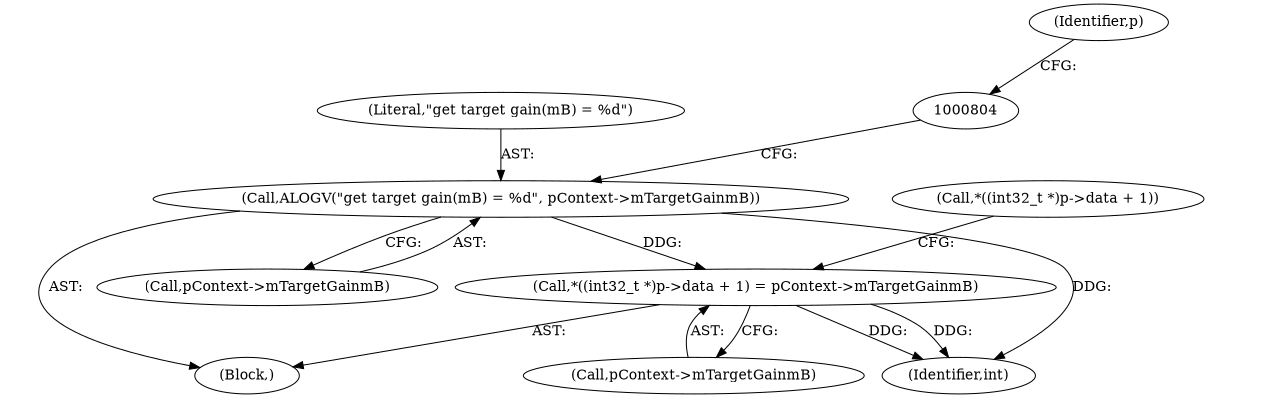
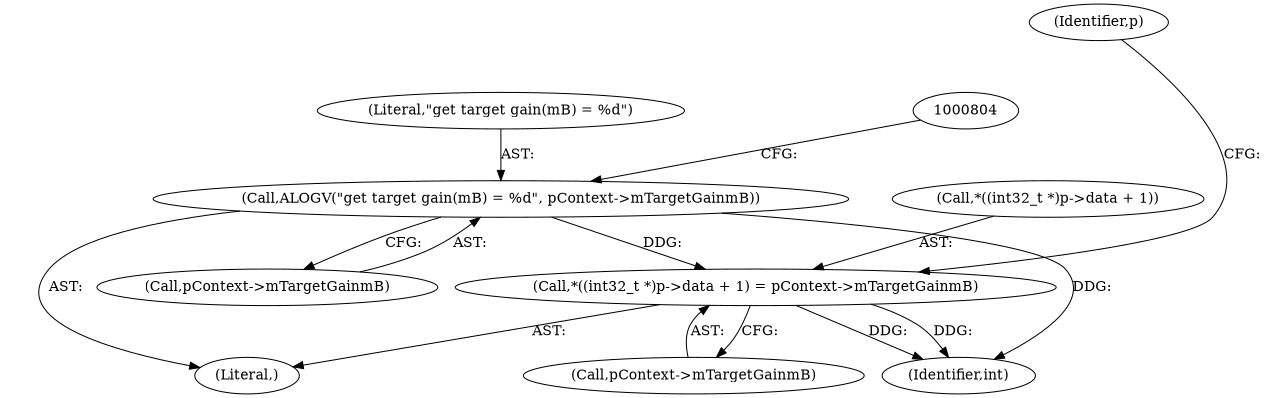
edge "(Identifier,p)" -> "1000804": now "(Identifier,p)" -> "(Call,*((int32_t *)p->data + 1) = pContext->mTargetGainmB)"
edge "(Call,*((int32_t *)p->data + 1))" -> "(Call,*((int32_t *)p->data + 1) = pContext->mTargetGainmB)": label "CFG: " -> "AST: "
node "(Block,)": label "(Block,)" -> "(Literal,)"
